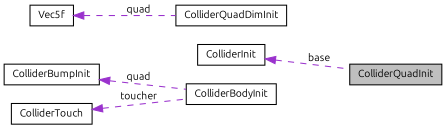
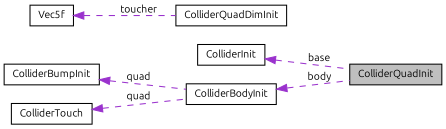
edge "ColliderQuadDimInit" -> "Vec5f": label " quad" -> " toucher"
edge "ColliderQuadInit" -> "ColliderBodyInit": added, label "body"
edge "ColliderBodyInit" -> "ColliderTouch": label " toucher" -> " quad"
